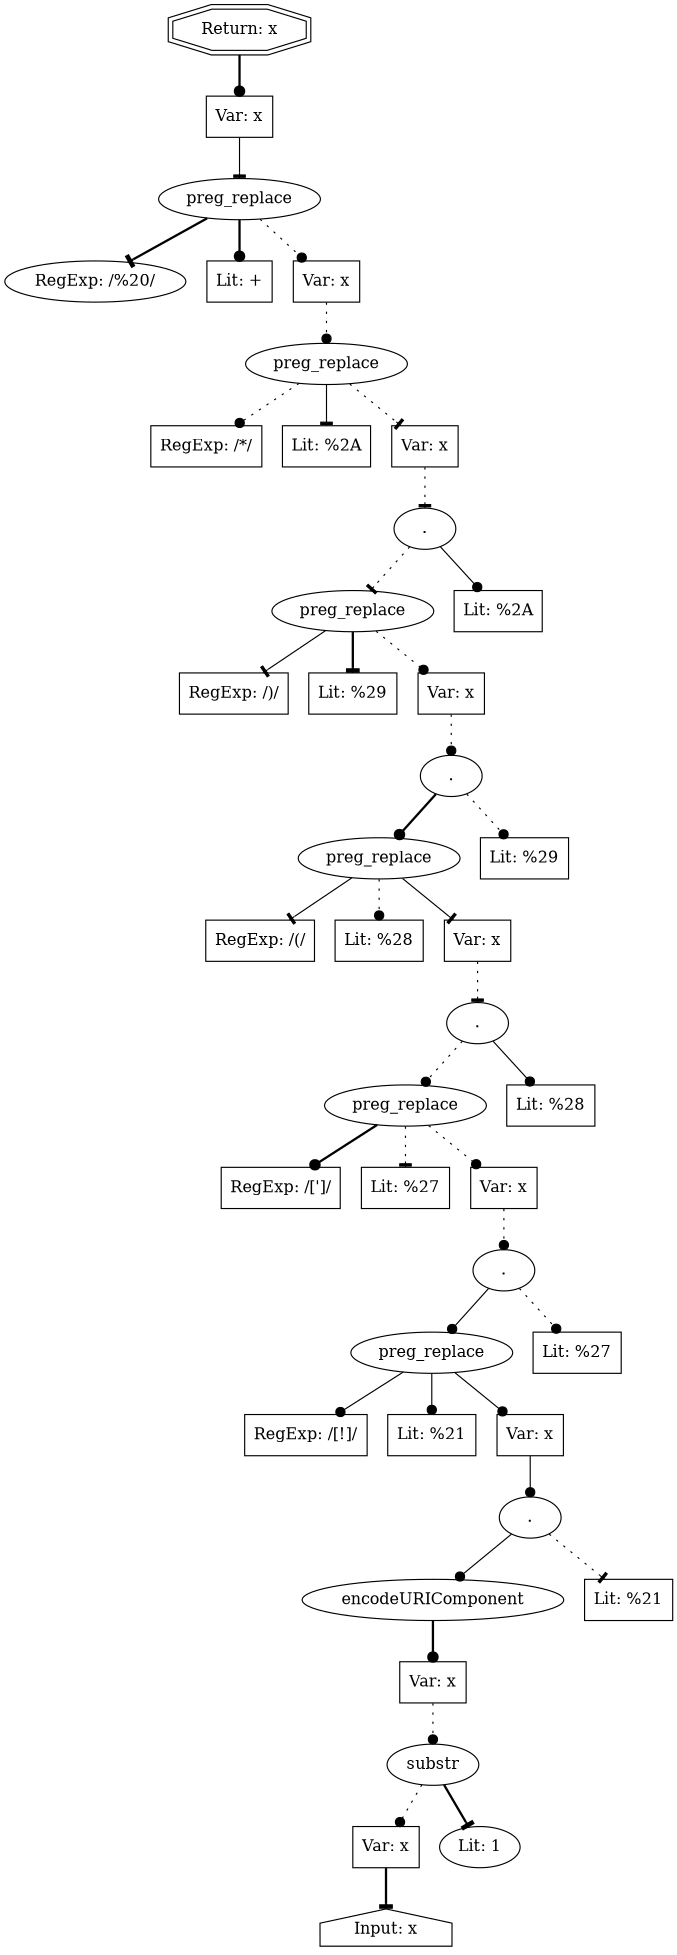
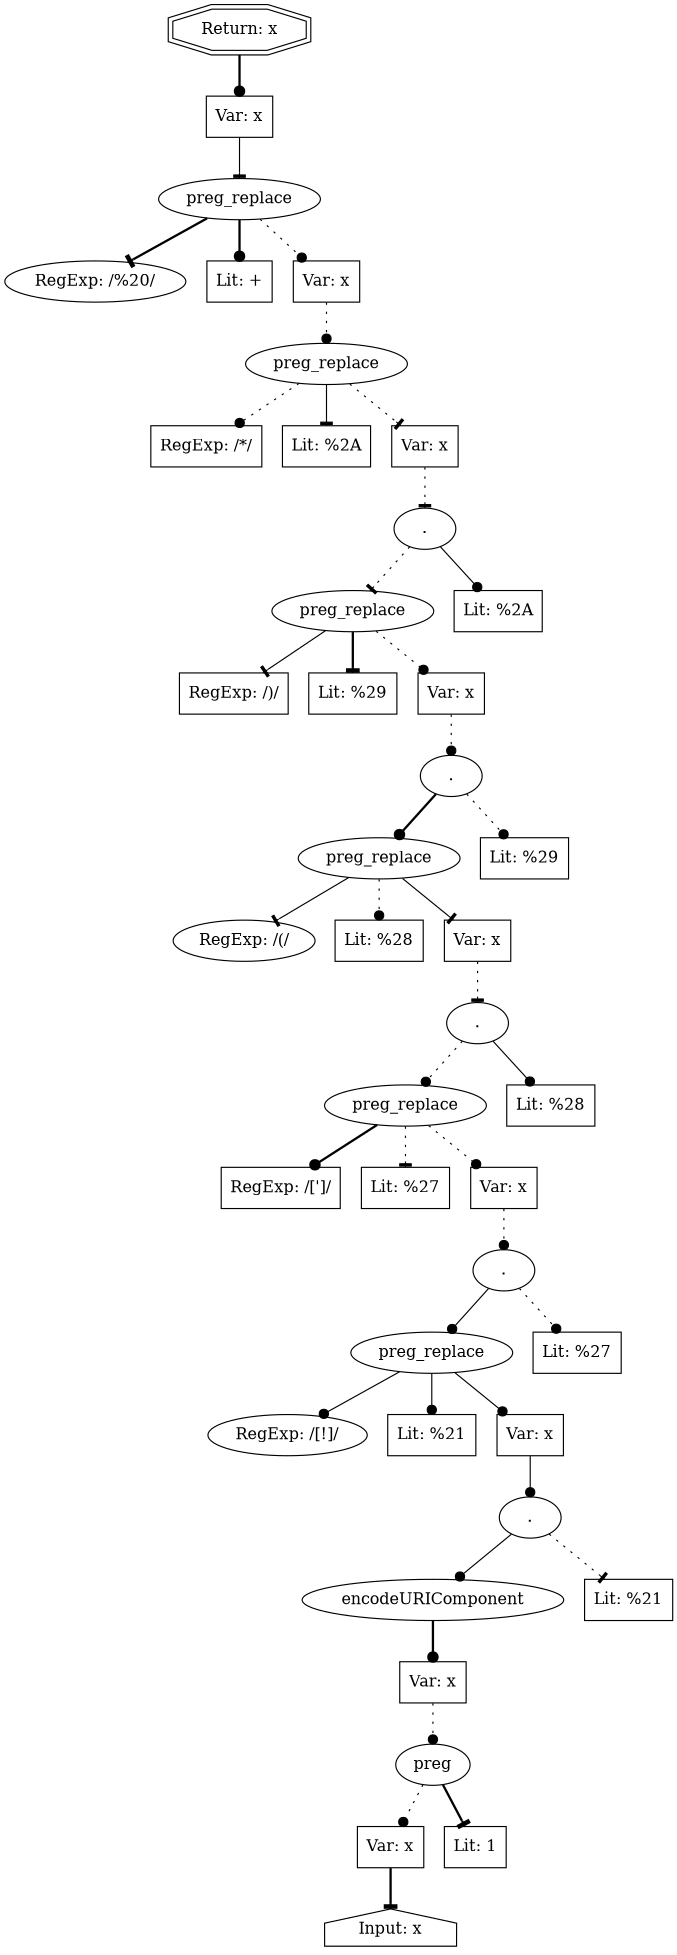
node "RegExp: /(/": shape box -> ellipse
node "RegExp: /[!]/": shape box -> ellipse
node "substr": label "substr" -> "preg"
node "Lit: 1": shape ellipse -> box
